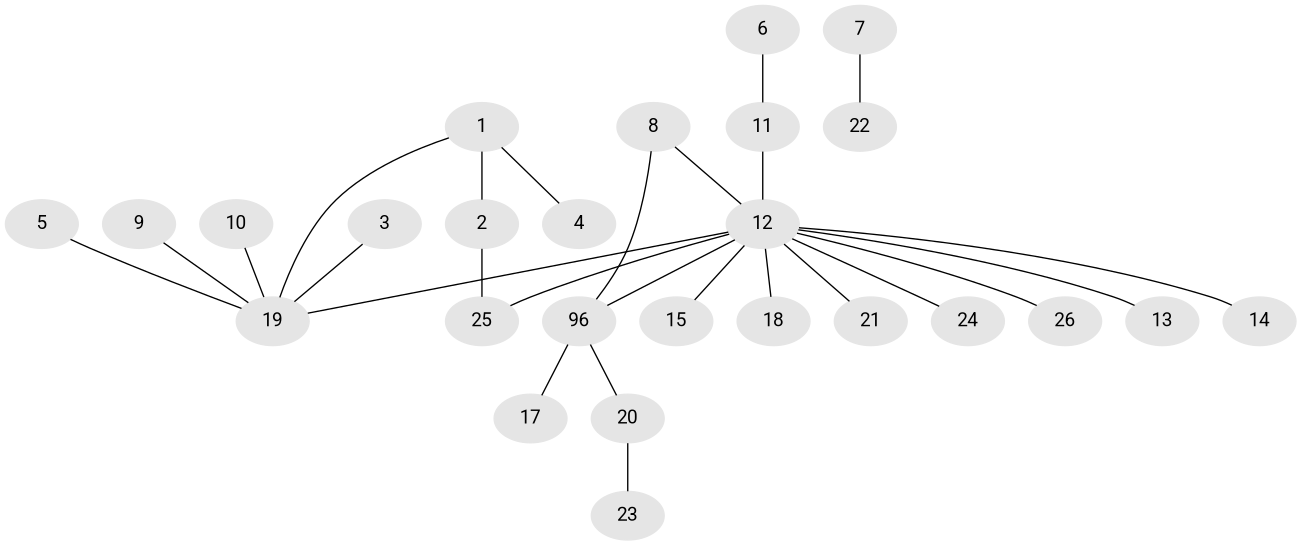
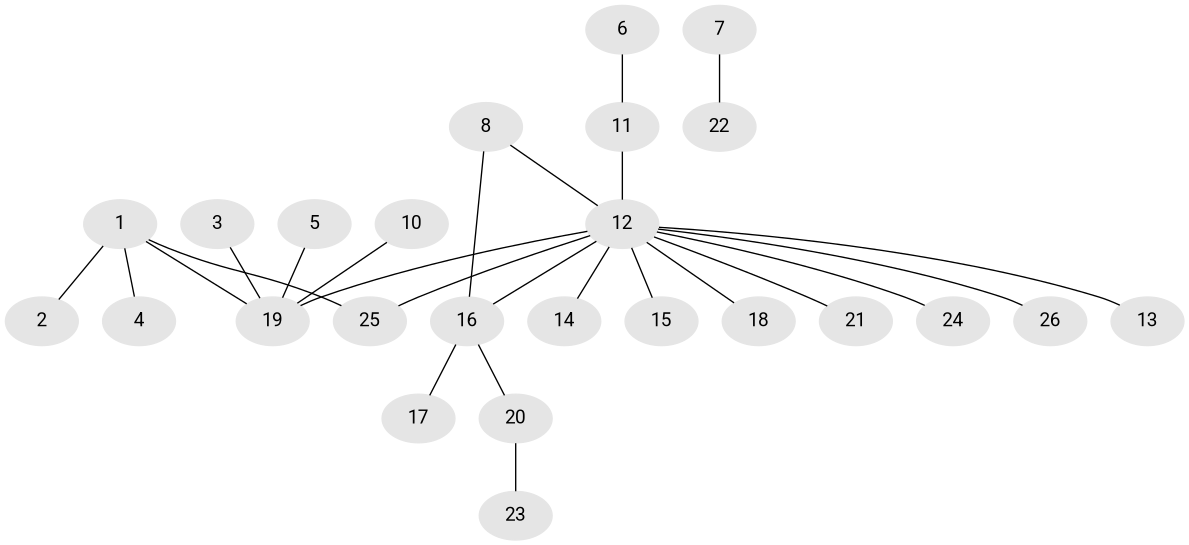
node "9": removed
edge "2" -- "25": now "1" -- "25"
node "96": label "96" -> "16"
